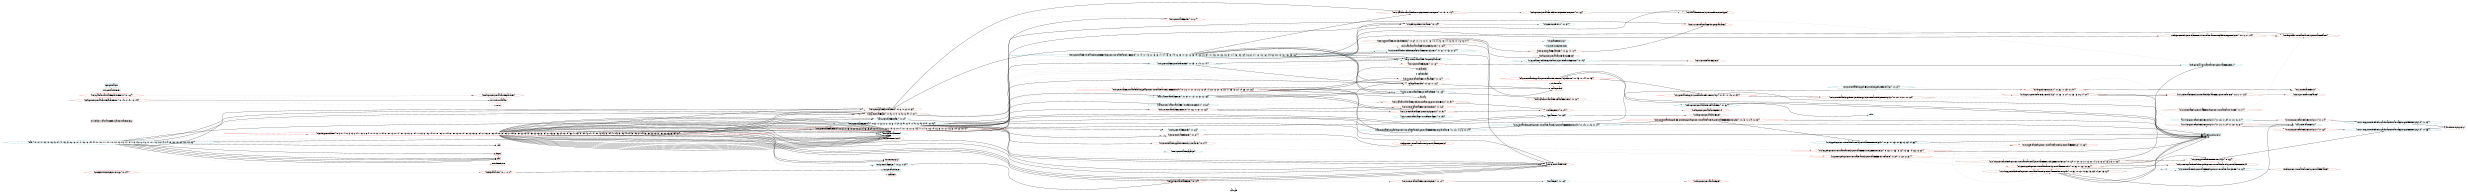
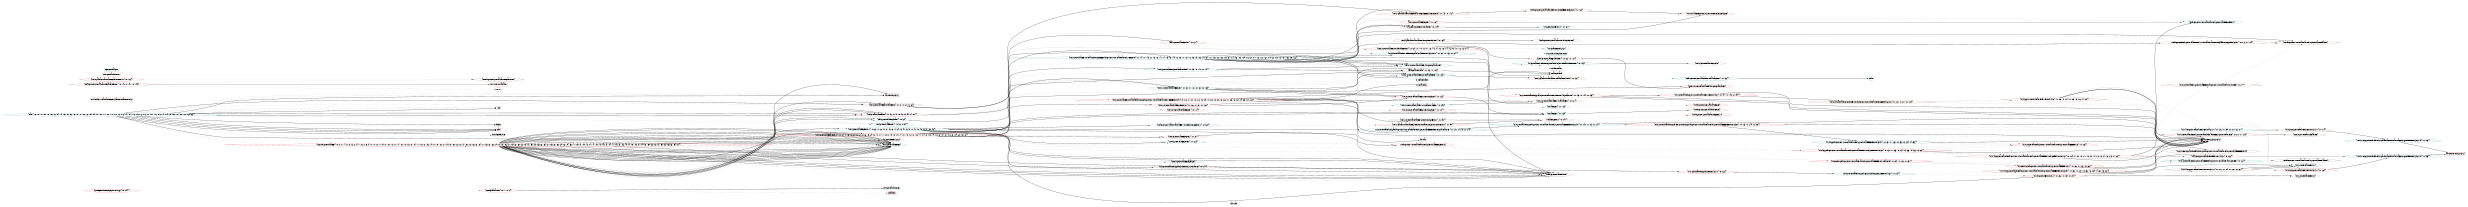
edge "{_ZNSt12_Vector_baseIiSaIiEE17_M_create_storageEm|{<s0>293}}" -> "{_ZNSt12_Vector_baseIiSaIiEE11_M_allocateEm|{<s0>181}}": added
edge "{_ZNSt12_Vector_baseIiSaIiEE12_Vector_implD2Ev|{<s0>136}}" -> "{_ZNSaIiED2Ev|{<s0>289}}": style dotted -> bold
node "{_ZSt18uninitialized_copyIPiS0_ET0_T_S2_S1_|{<s0>283}}": added
edge "{_ZNSt12_Vector_baseIiSaIiEE12_Vector_implC2Ev|{<s0>127}}" -> "{_ZNSaIiEC2Ev|{<s0>128}}": style bold -> dotted
edge "{_ZNSt6vectorIiSaIiEEC2Ev|{<s0>58|<s1>59}}" -> "{_ZNSt12_Vector_baseIiSaIiEEC2Ev|{<s0>124}}": style bold -> dotted
